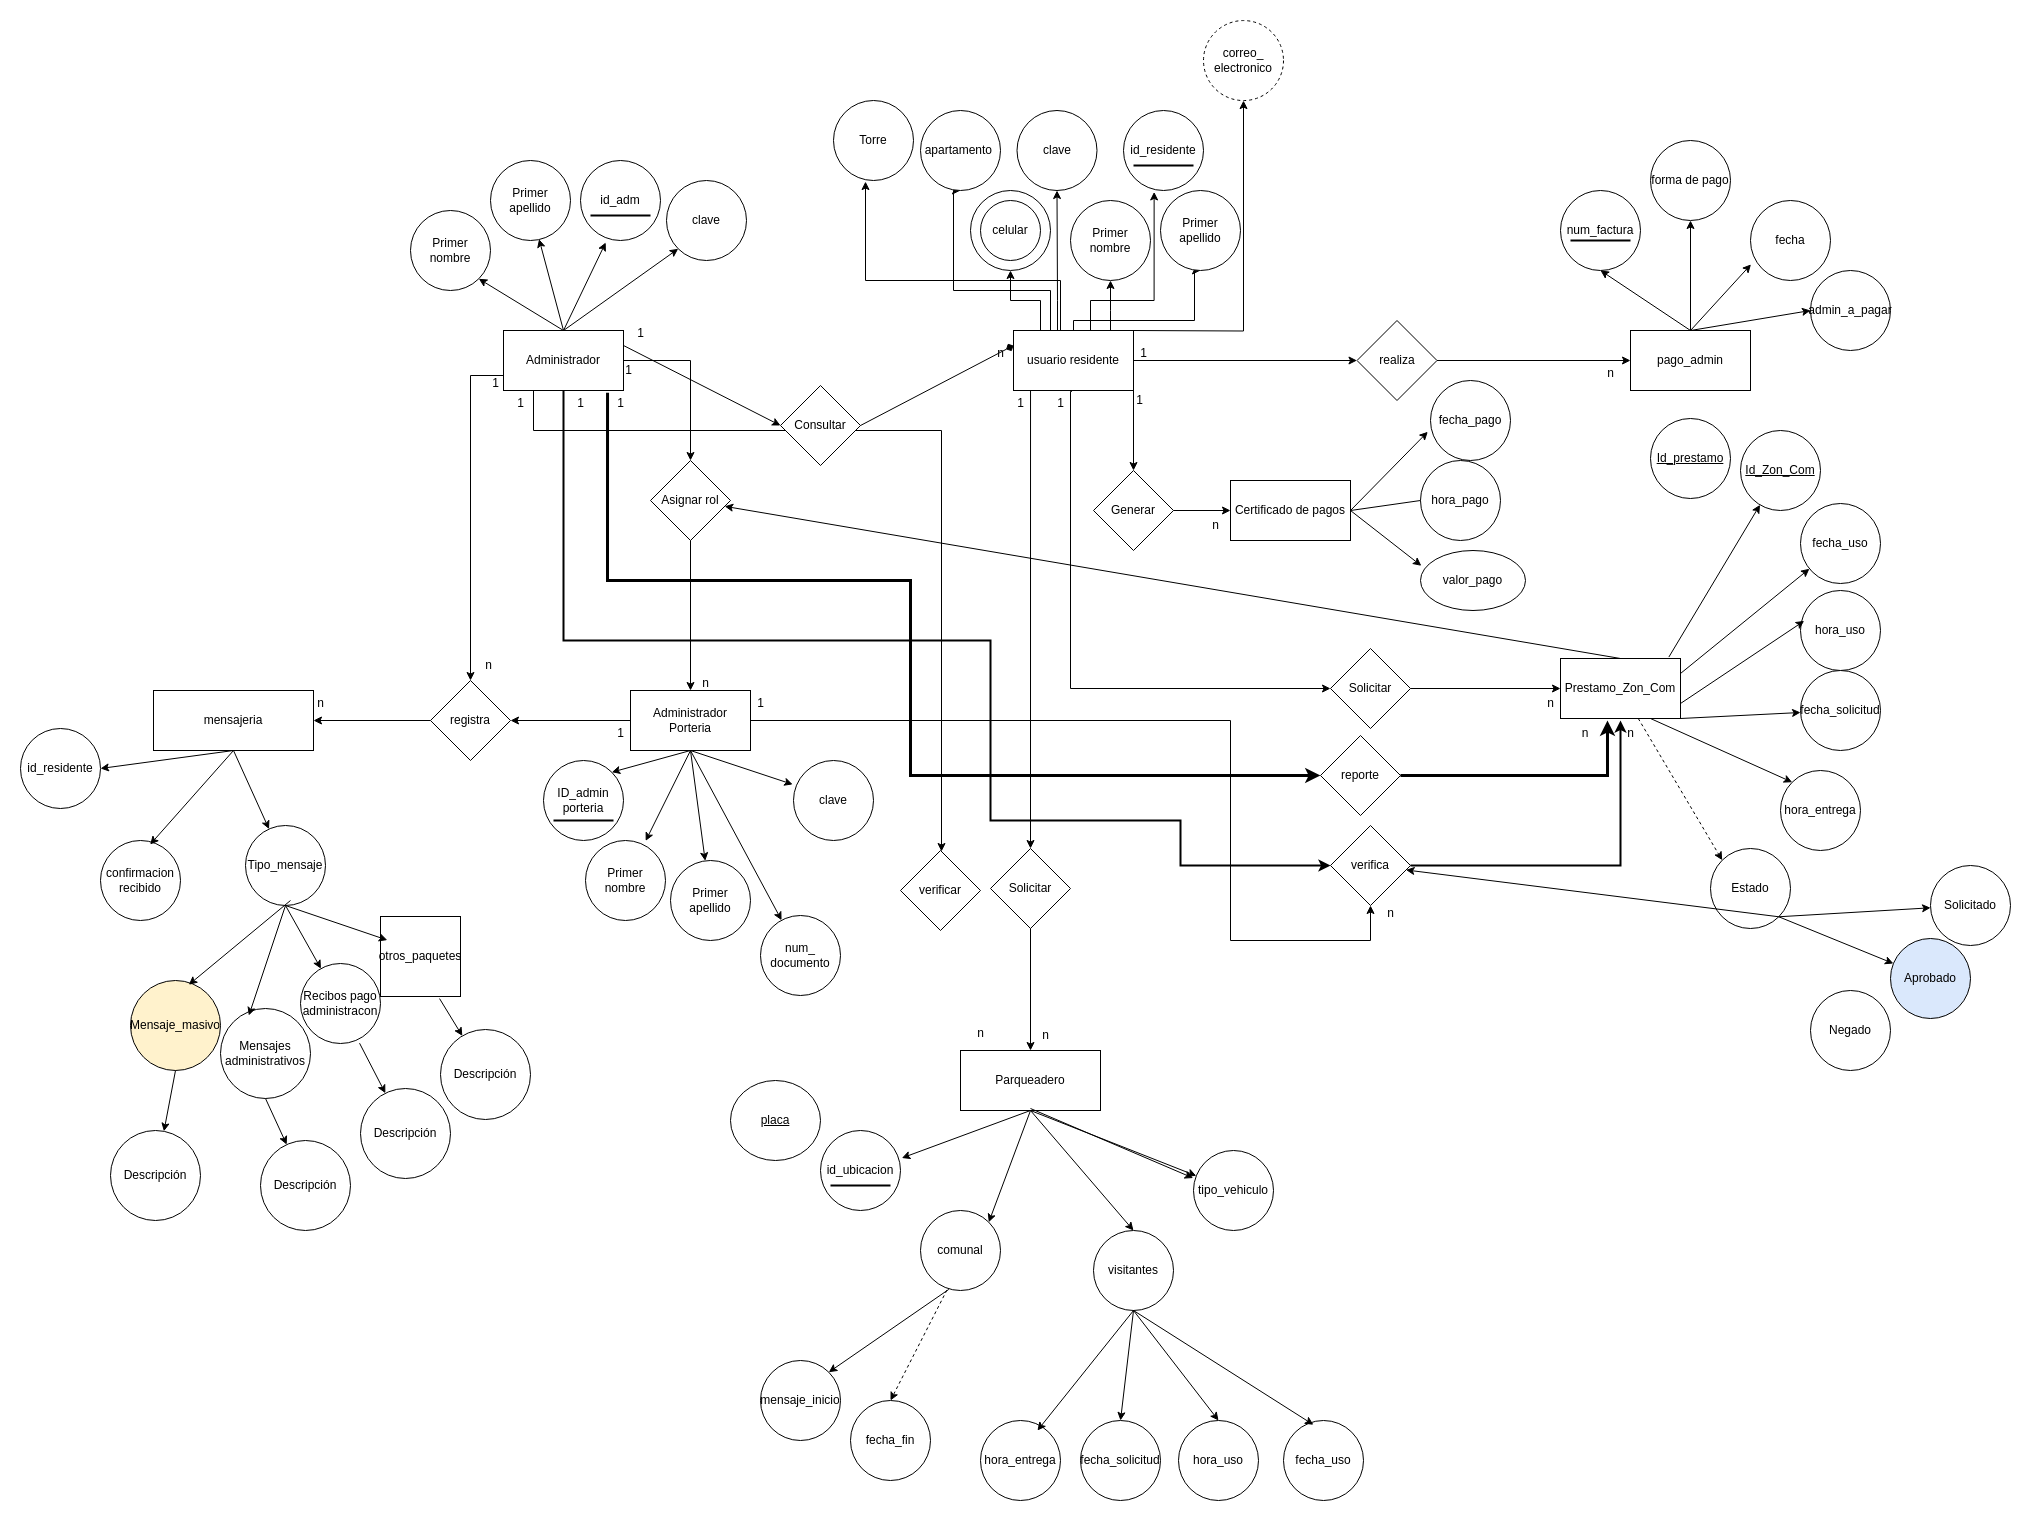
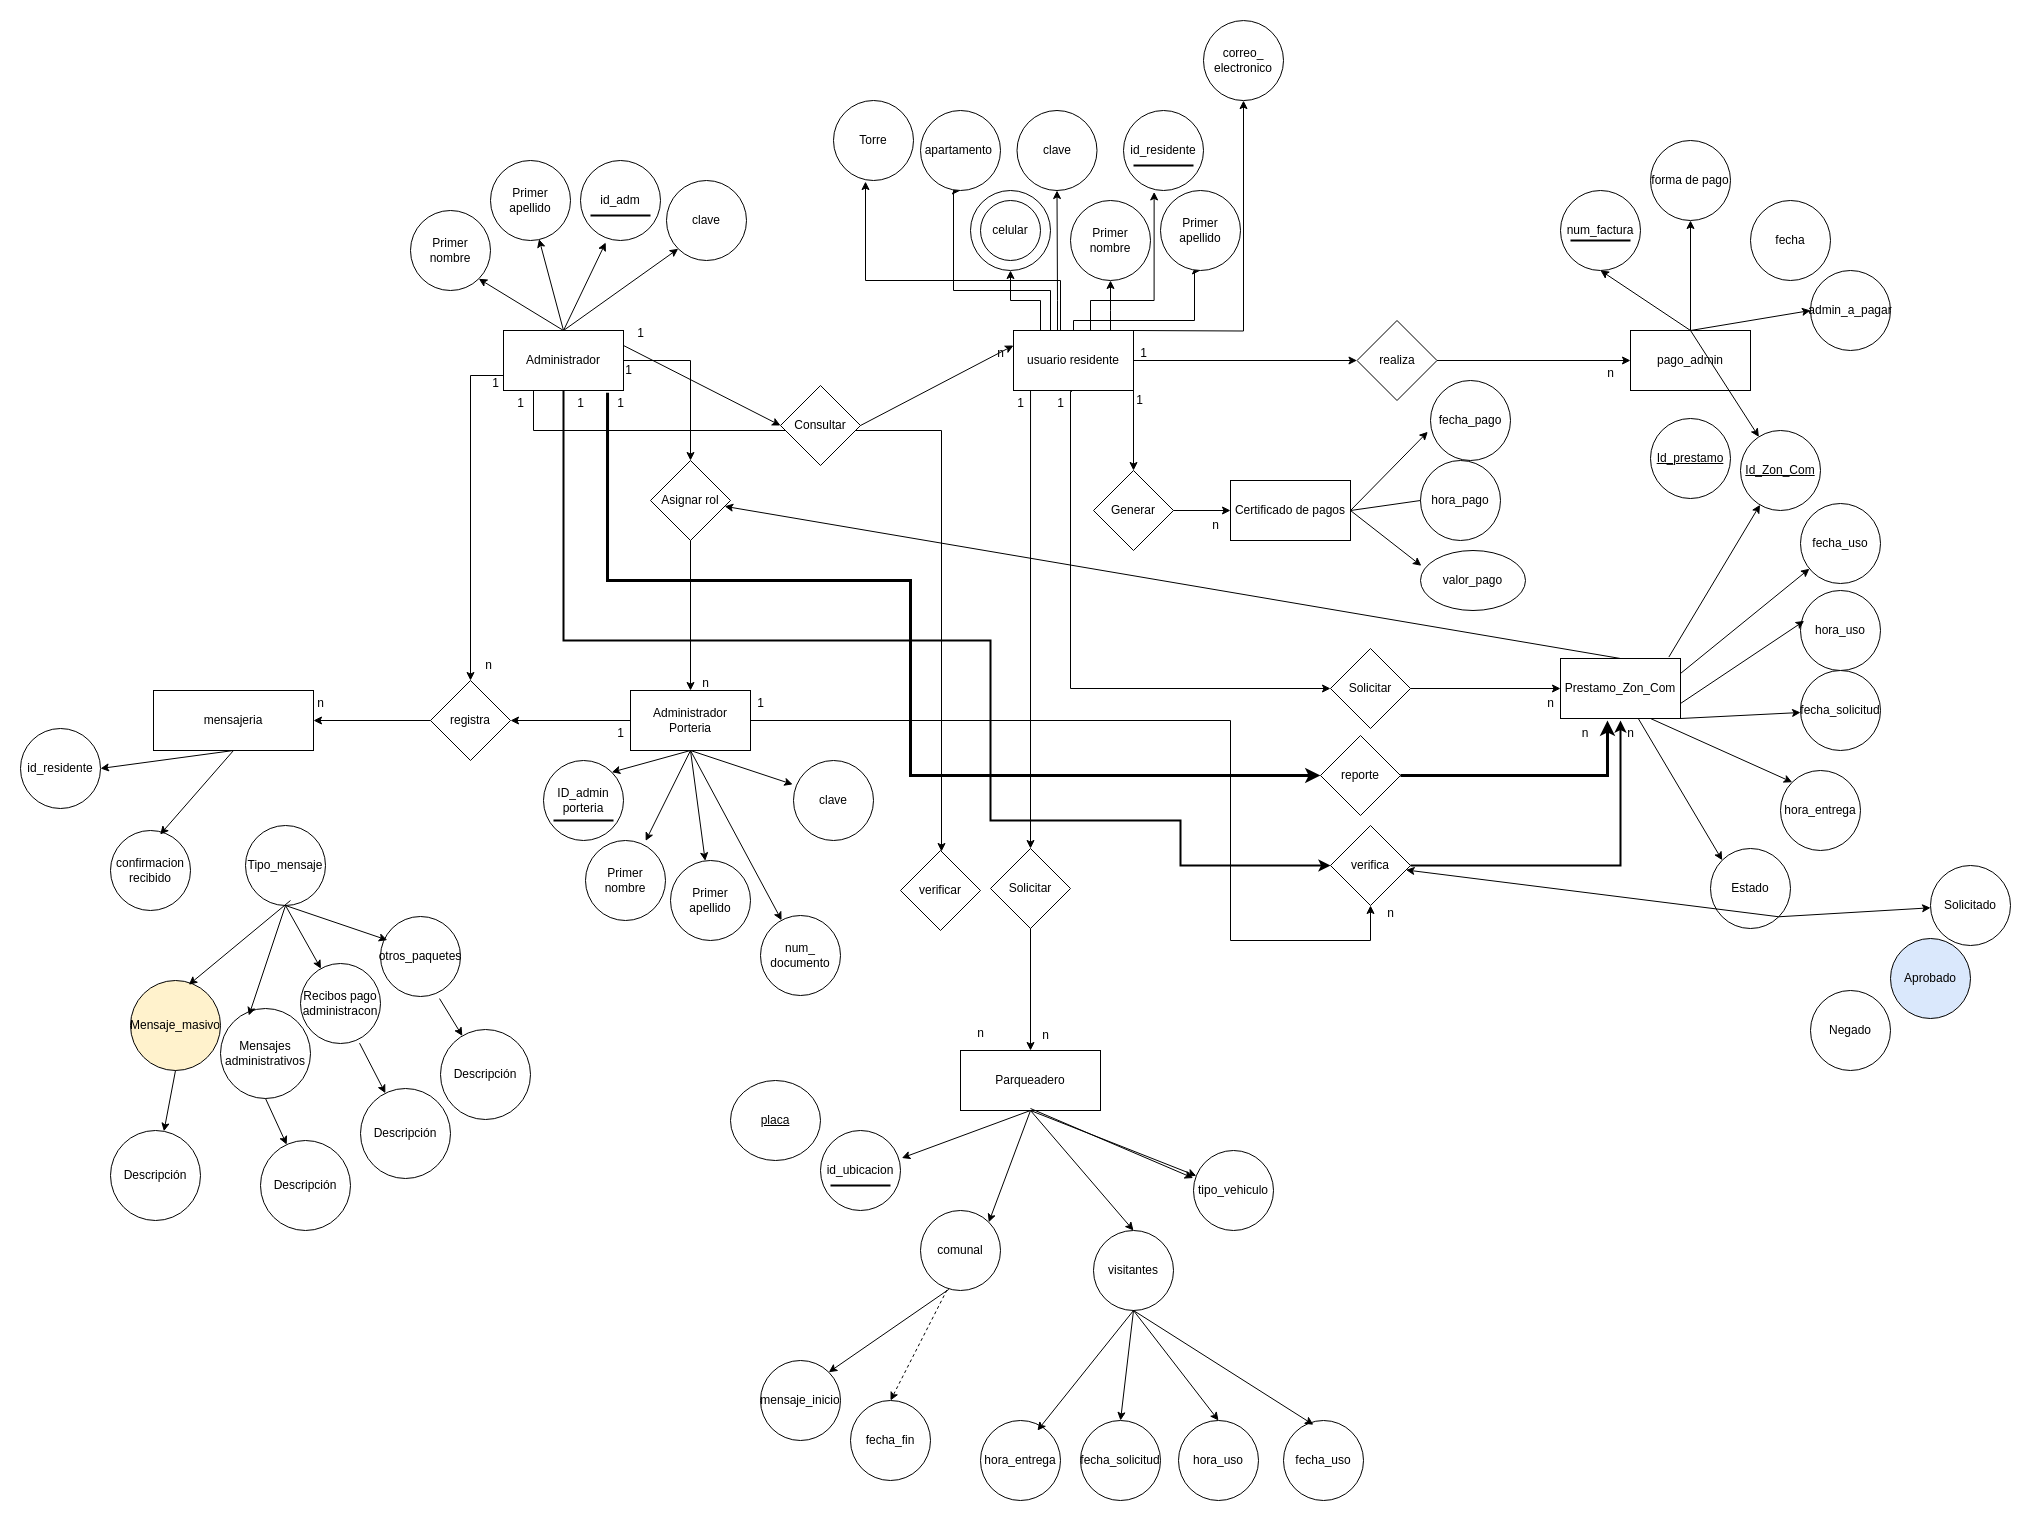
node "correo_ electronico": style dashed -> solid
edge "pago_admin" -> "fecha": now "pago_admin" -> "Id_Zon_Com"
edge "Consultar" -> "usuario residente": arrowhead diamond -> classic
edge "mensajeria" -> "Tipo_mensaje": removed
edge "Prestamo_Zon_Com" -> "Estado": style dashed -> solid
node "confirmacion recibido": moved (141, 881) -> (151, 871)
edge "Estado" -> "Aprobado": removed
node "otros_paquetes": shape rectangle -> ellipse
